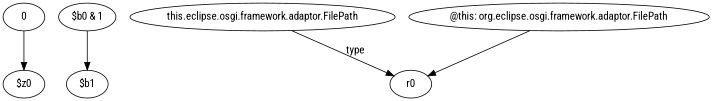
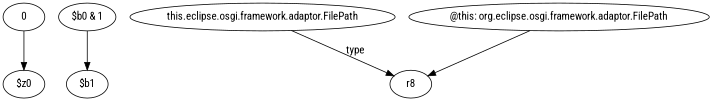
node "r0": label "r0" -> "r8"
